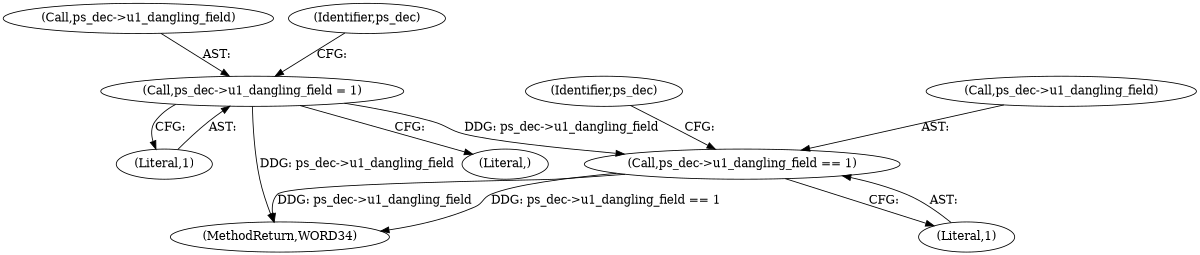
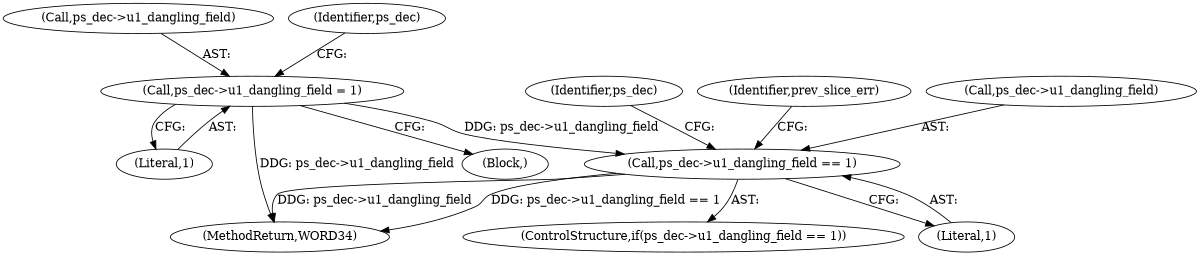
node "(Identifier,prev_slice_err)": added
node "(Literal,)": label "(Literal,)" -> "(Block,)"
node "(ControlStructure,if(ps_dec->u1_dangling_field == 1))": added
